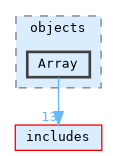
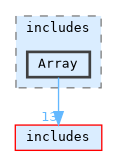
cluster "objects": label "objects" -> "includes"
